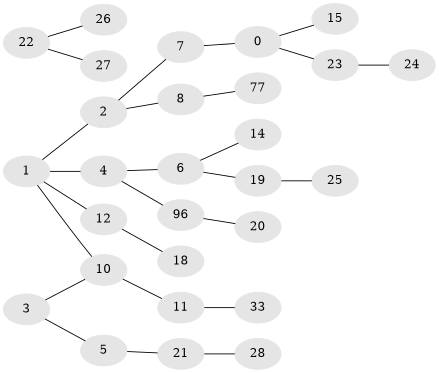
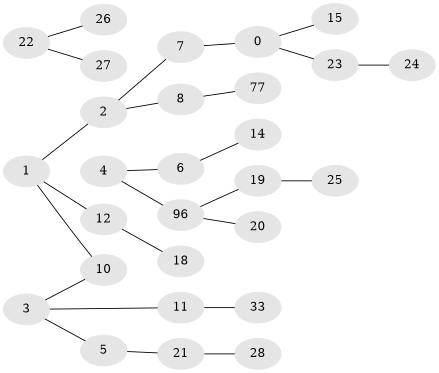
edge "1" -- "4": removed
edge "6" -- "19": now "96" -- "19"
edge "10" -- "11": now "3" -- "11"
